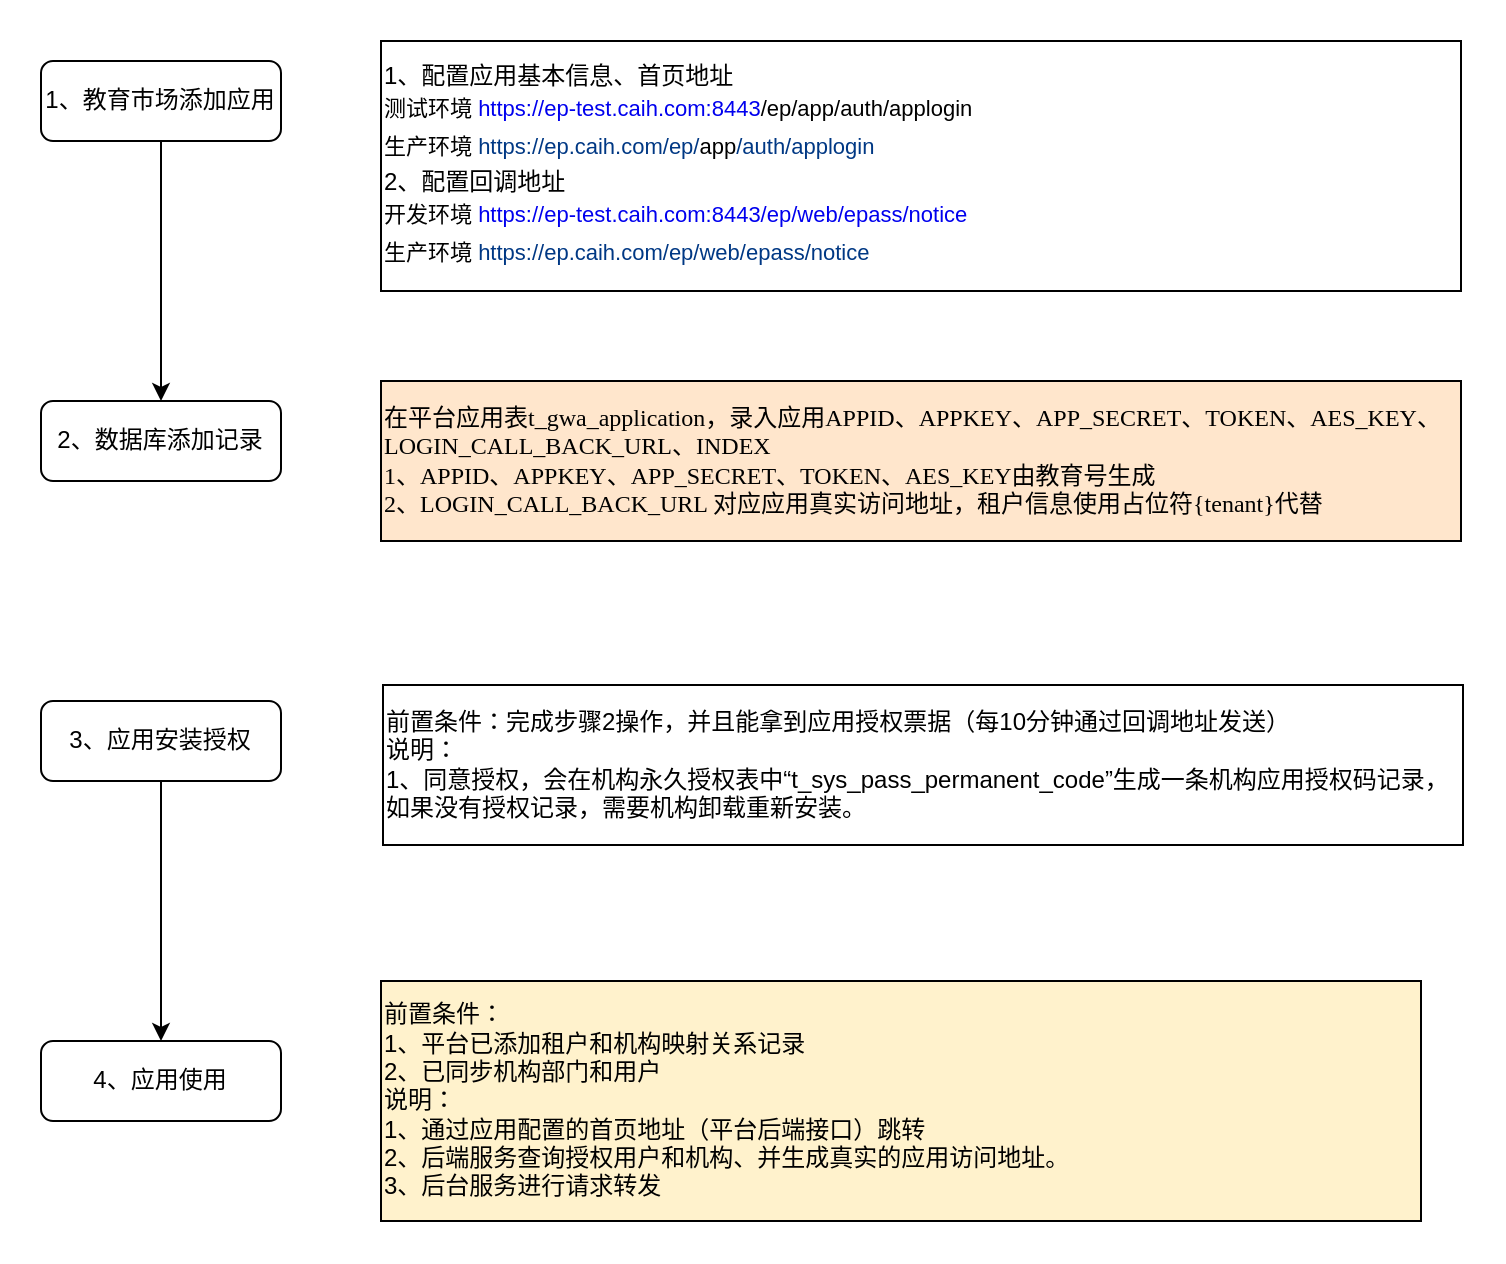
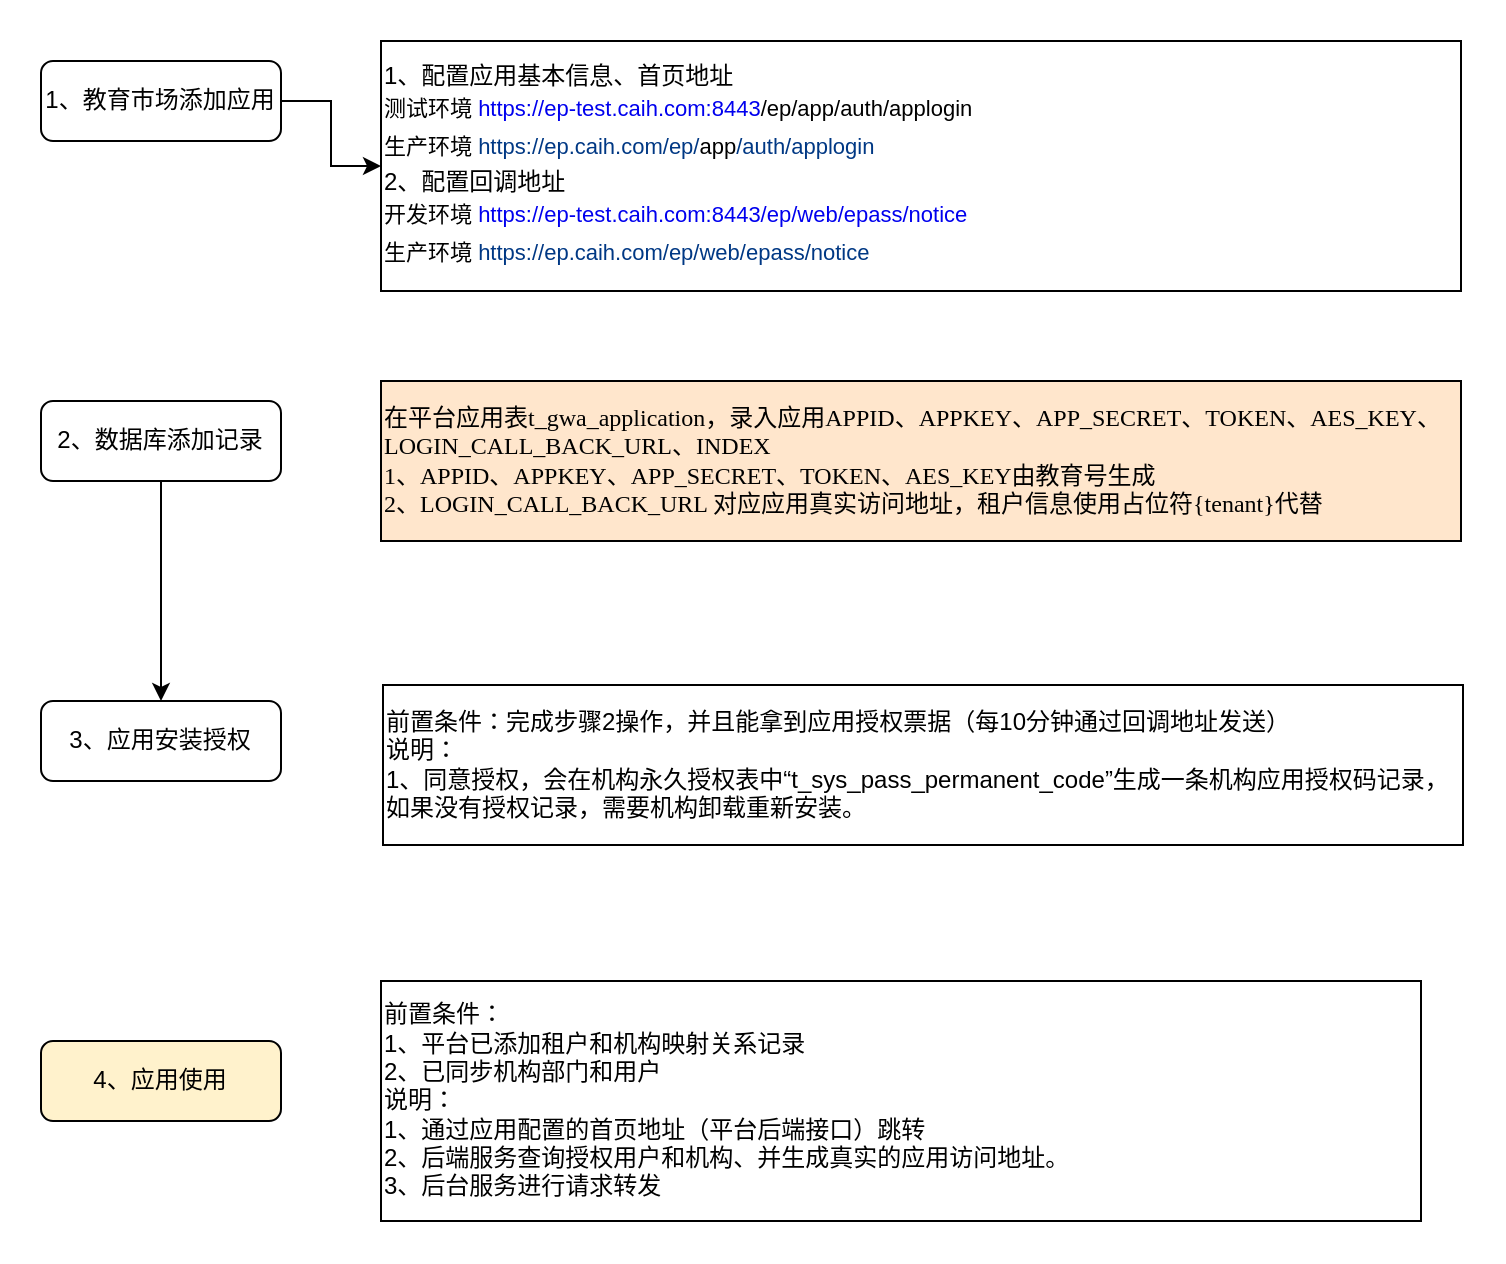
edge "1、教育市场添加应用" -> "2、数据库添加记录": now "1、教育市场添加应用" -> "1、配置应用基本信息、首页地址 测试环境 https://ep-test.caih.com:8443/ep/app/auth/applogin 生产环境 https://ep.caih.com/ep/app/auth/applogin 2、配置回调地址 开发环境 https://ep-test.caih.com:8443/ep/web/epass/notice 生产环境 https://ep.caih.com/ep/web/epass/notice"
edge "2、数据库添加记录" -> "3、应用安装授权": added
edge "3、应用安装授权" -> "4、应用使用": removed
node "4、应用使用": fillcolor #ffffff -> #fff2cc
node "前置条件： 1、平台已添加租户和机构映射关系记录 2、已同步机构部门和用户 说明： 1、通过应用配置的首页地址（平台后端接口）跳转 2、后端服务查询授权用户和机构、并生成真实的应用访问地址。 3、后台服务进行请求转发": fillcolor #fff2cc -> #ffffff
